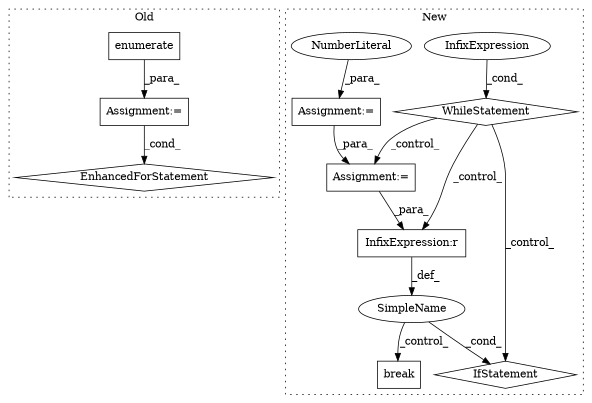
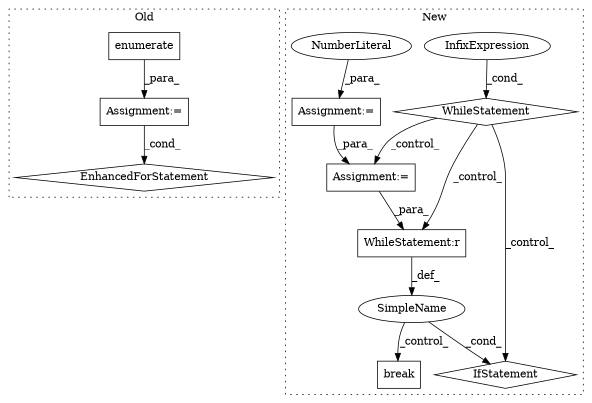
node "InfixExpression:r": label "InfixExpression:r" -> "WhileStatement:r"
